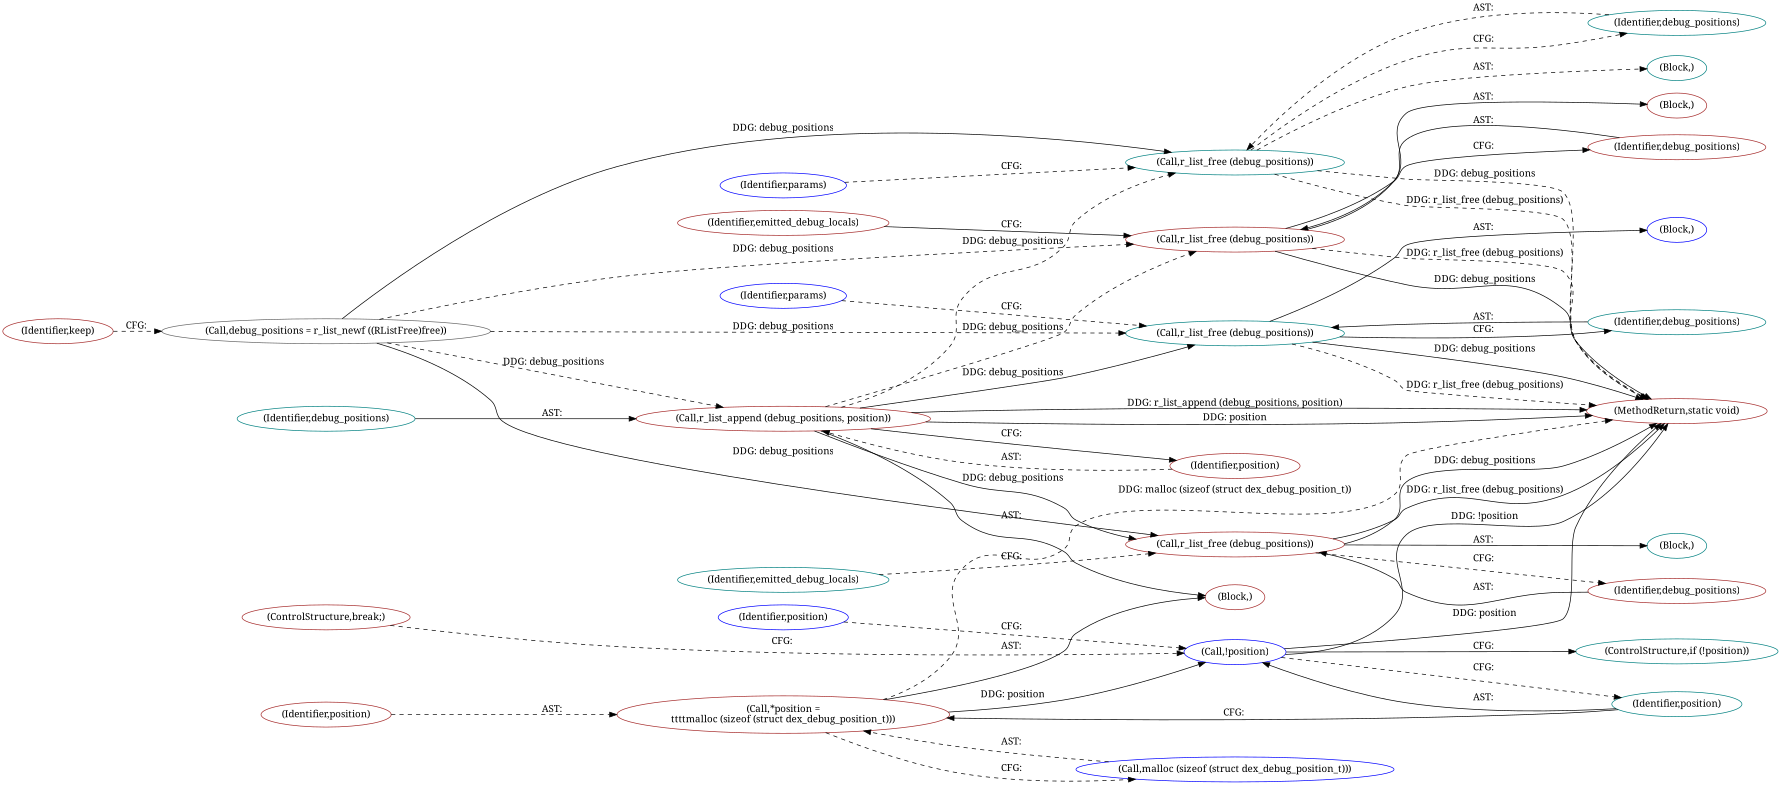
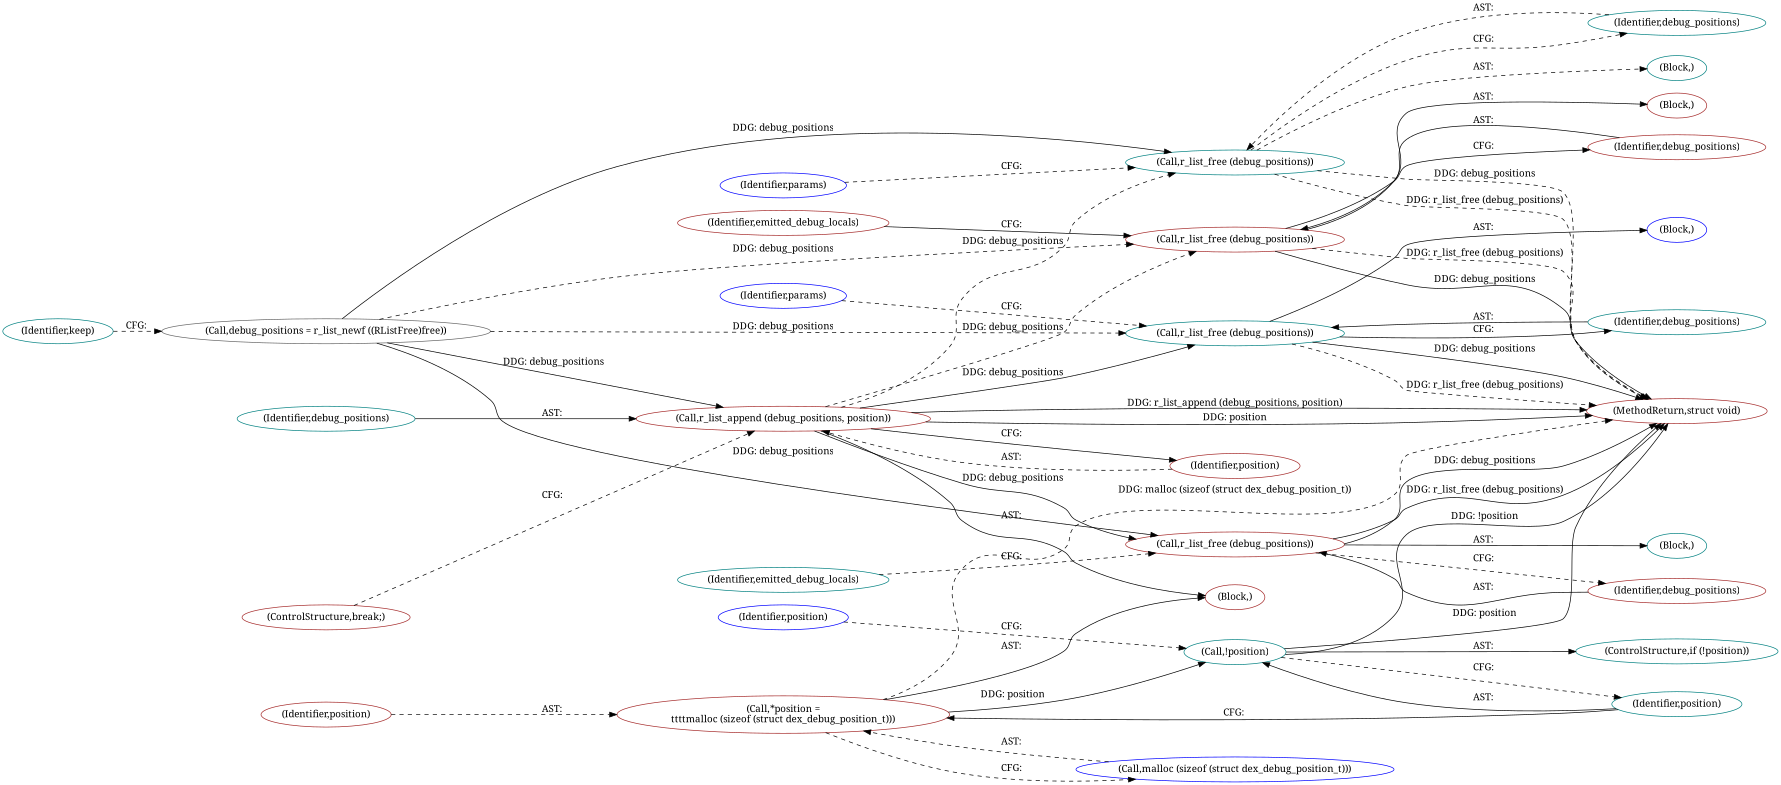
node "(Identifier,keep)": color brown -> teal
edge "(Call,debug_positions = r_list_newf ((RListFree)free))" -> "(Call,r_list_append (debug_positions, position))": style dashed -> solid
node "(MethodReturn,static void)": label "(MethodReturn,static void)" -> "(MethodReturn,struct void)"
edge "(Call,!position)" -> "(ControlStructure,if (!position))": label "CFG: " -> "AST: "
node "(Call,!position)": color blue -> teal
edge "(ControlStructure,break;)" -> "(Call,!position)": now "(ControlStructure,break;)" -> "(Call,r_list_append (debug_positions, position))"
